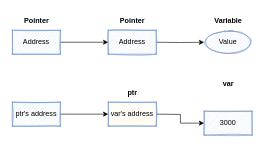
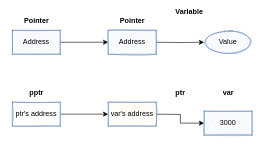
node "Variable": moved (228, 21) -> (189, 12)
node "var": moved (228, 84) -> (228, 93)
node "pptr": added
node "ptr": moved (132, 93) -> (180, 93)
node "ptr's address": fillcolor #dae8fc -> #ffffff
